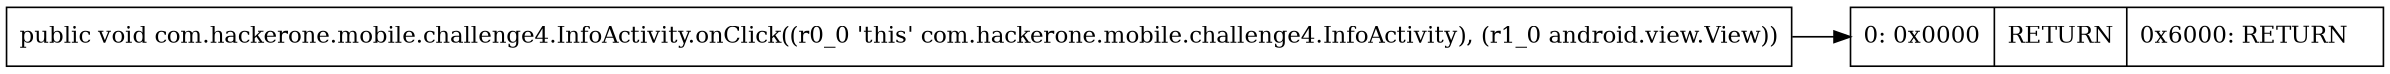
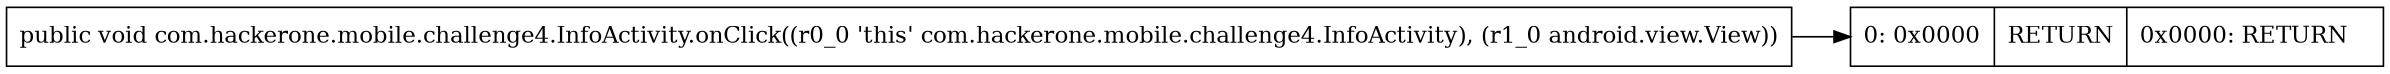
node "0: 0x0000": text "0x6000: RETURN" -> "0x0000: RETURN"
